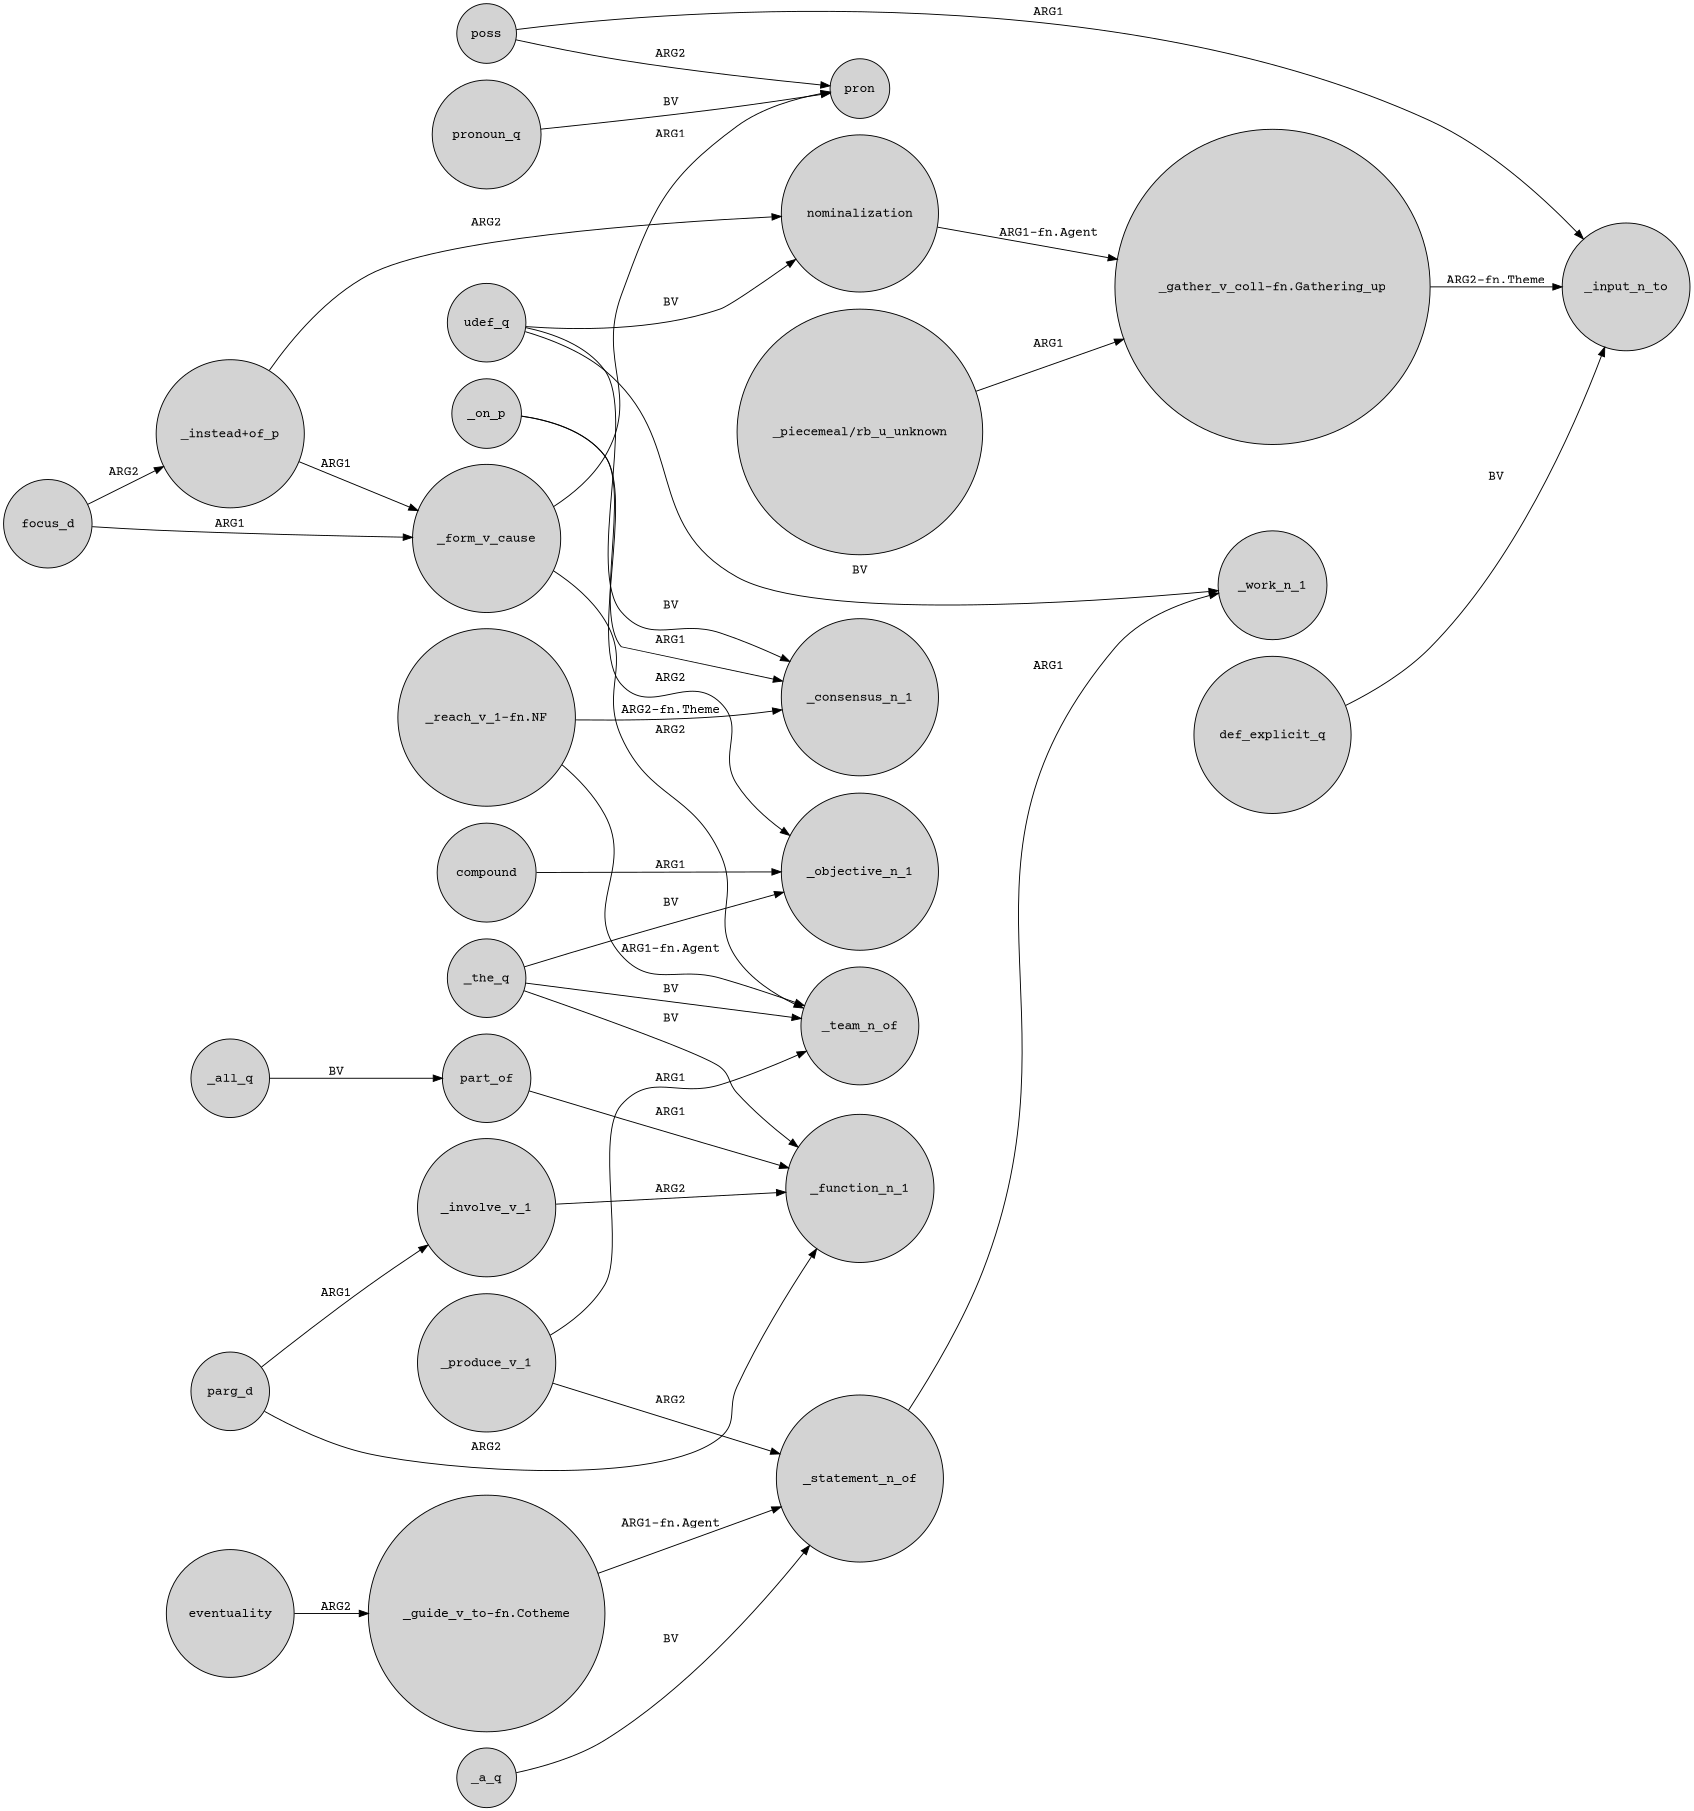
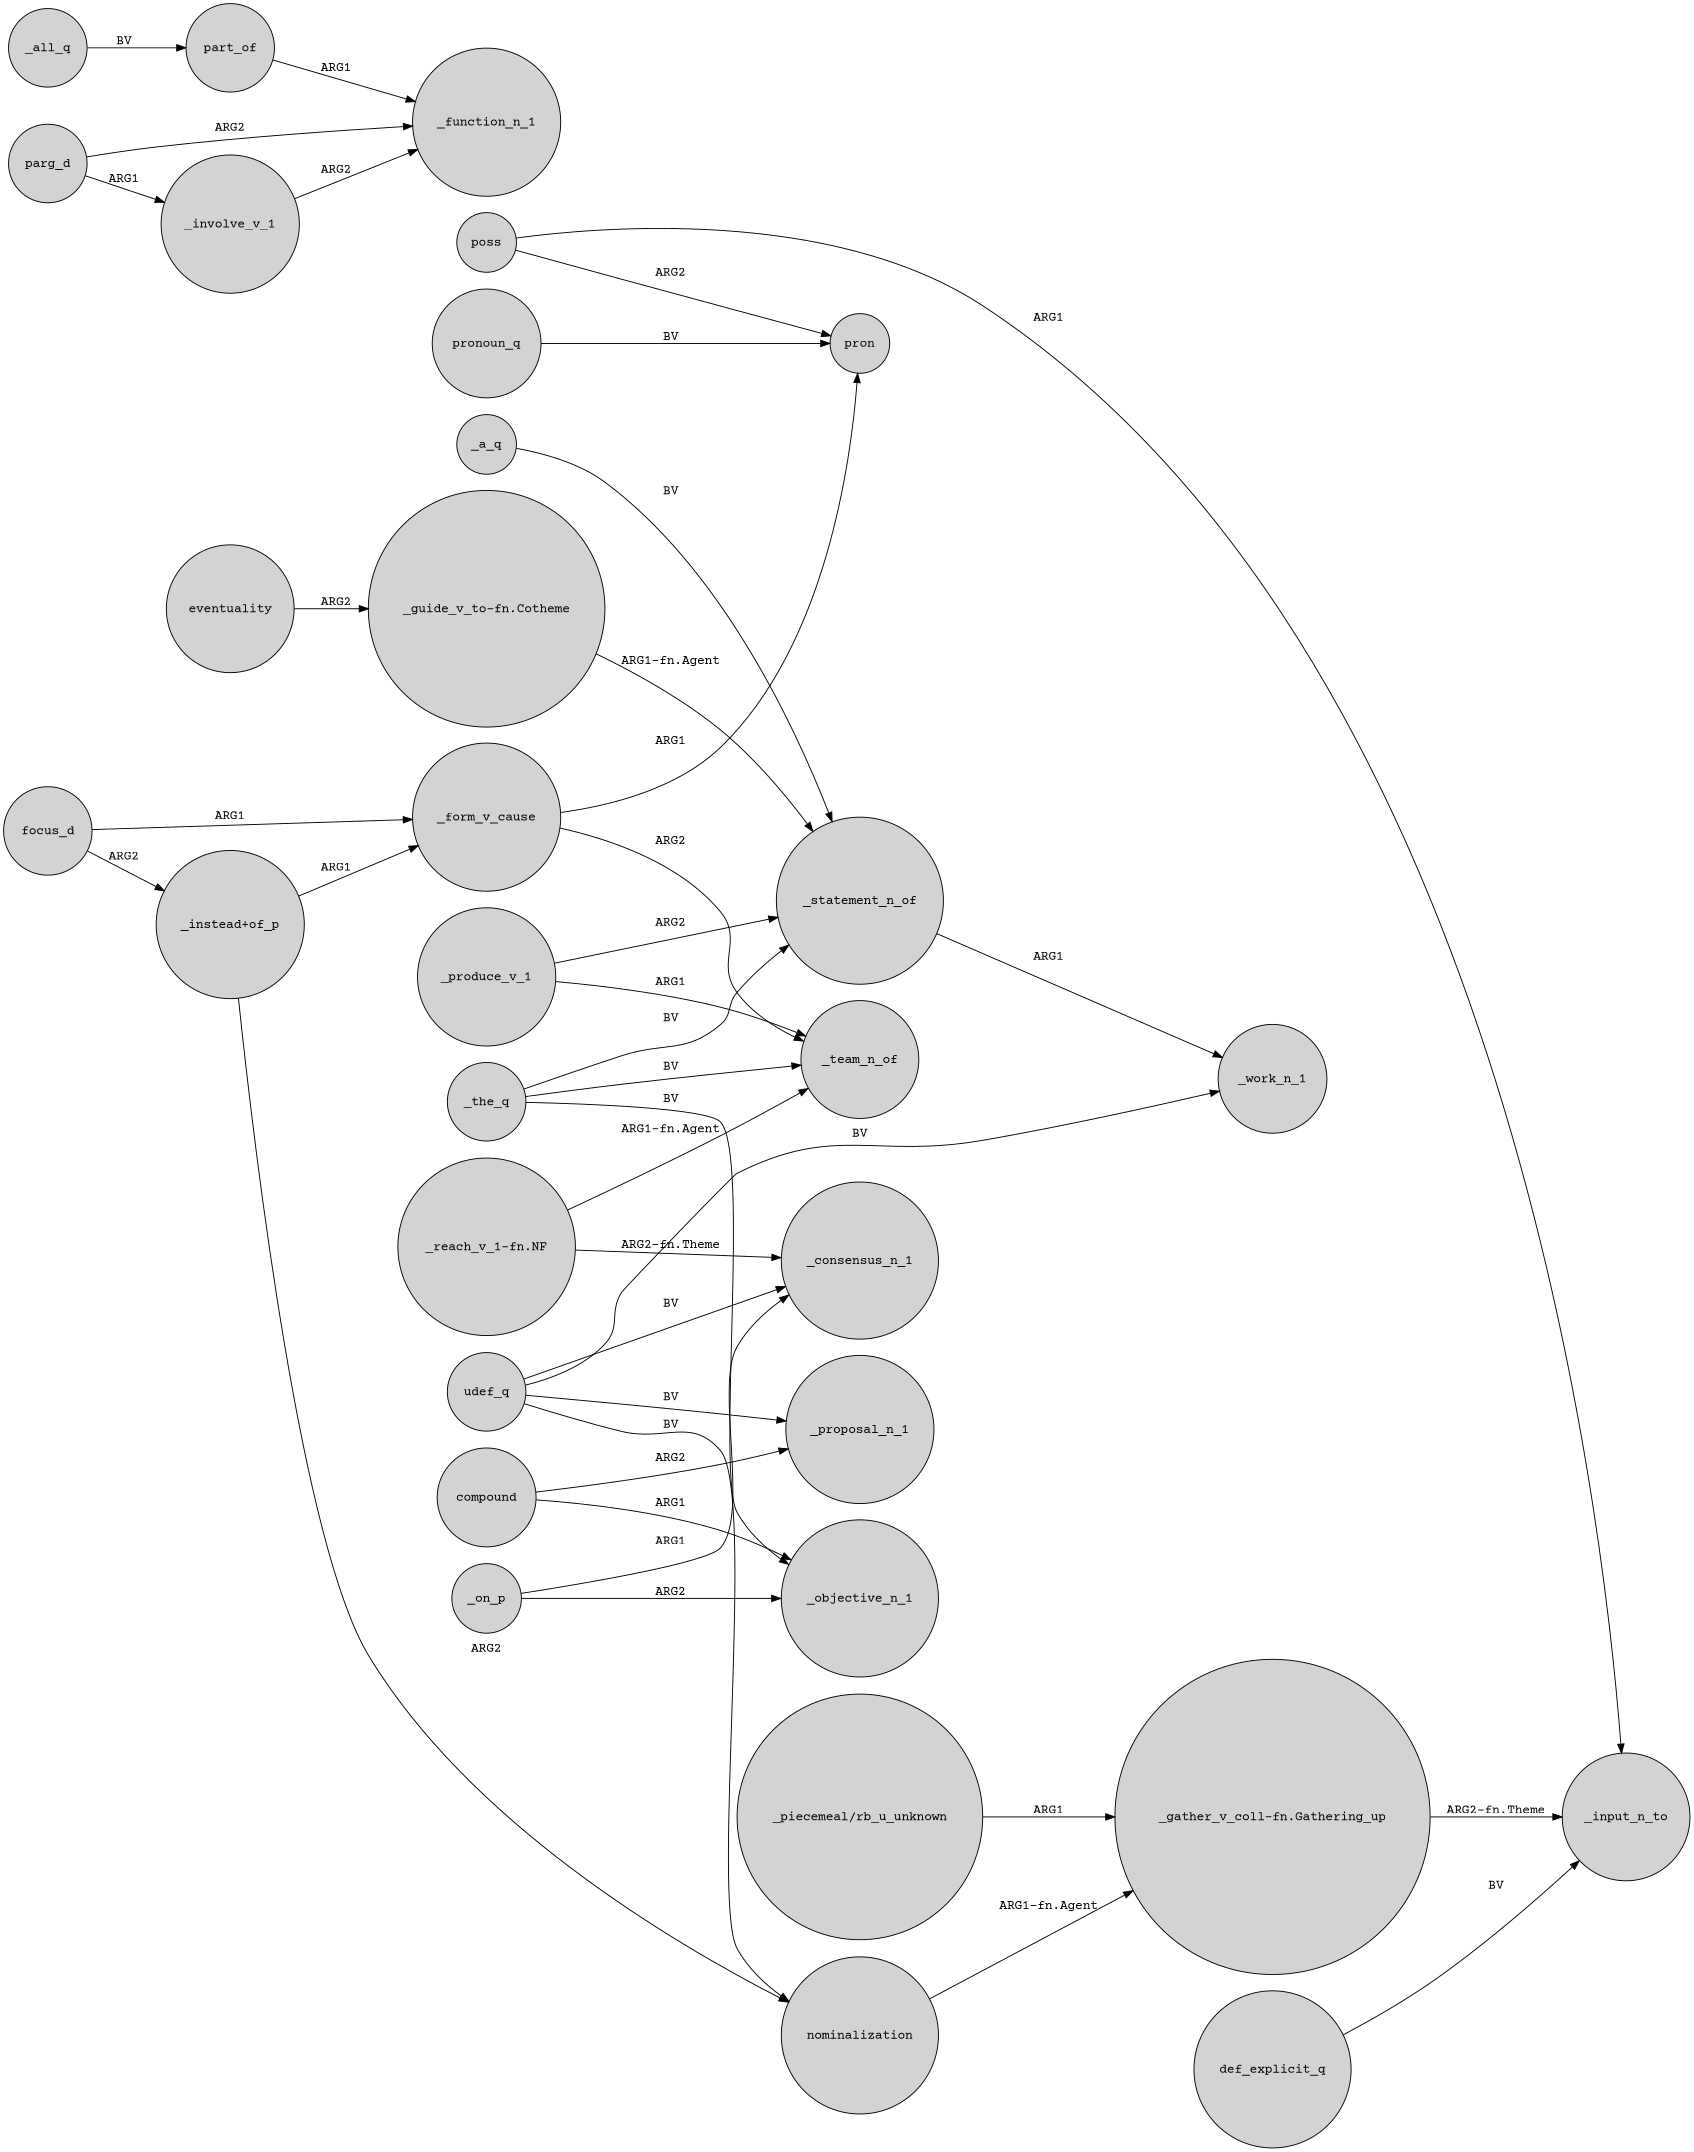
edge "_the_q" -> "_function_n_1": now "_the_q" -> "_statement_n_of"
node "_proposal_n_1": added
